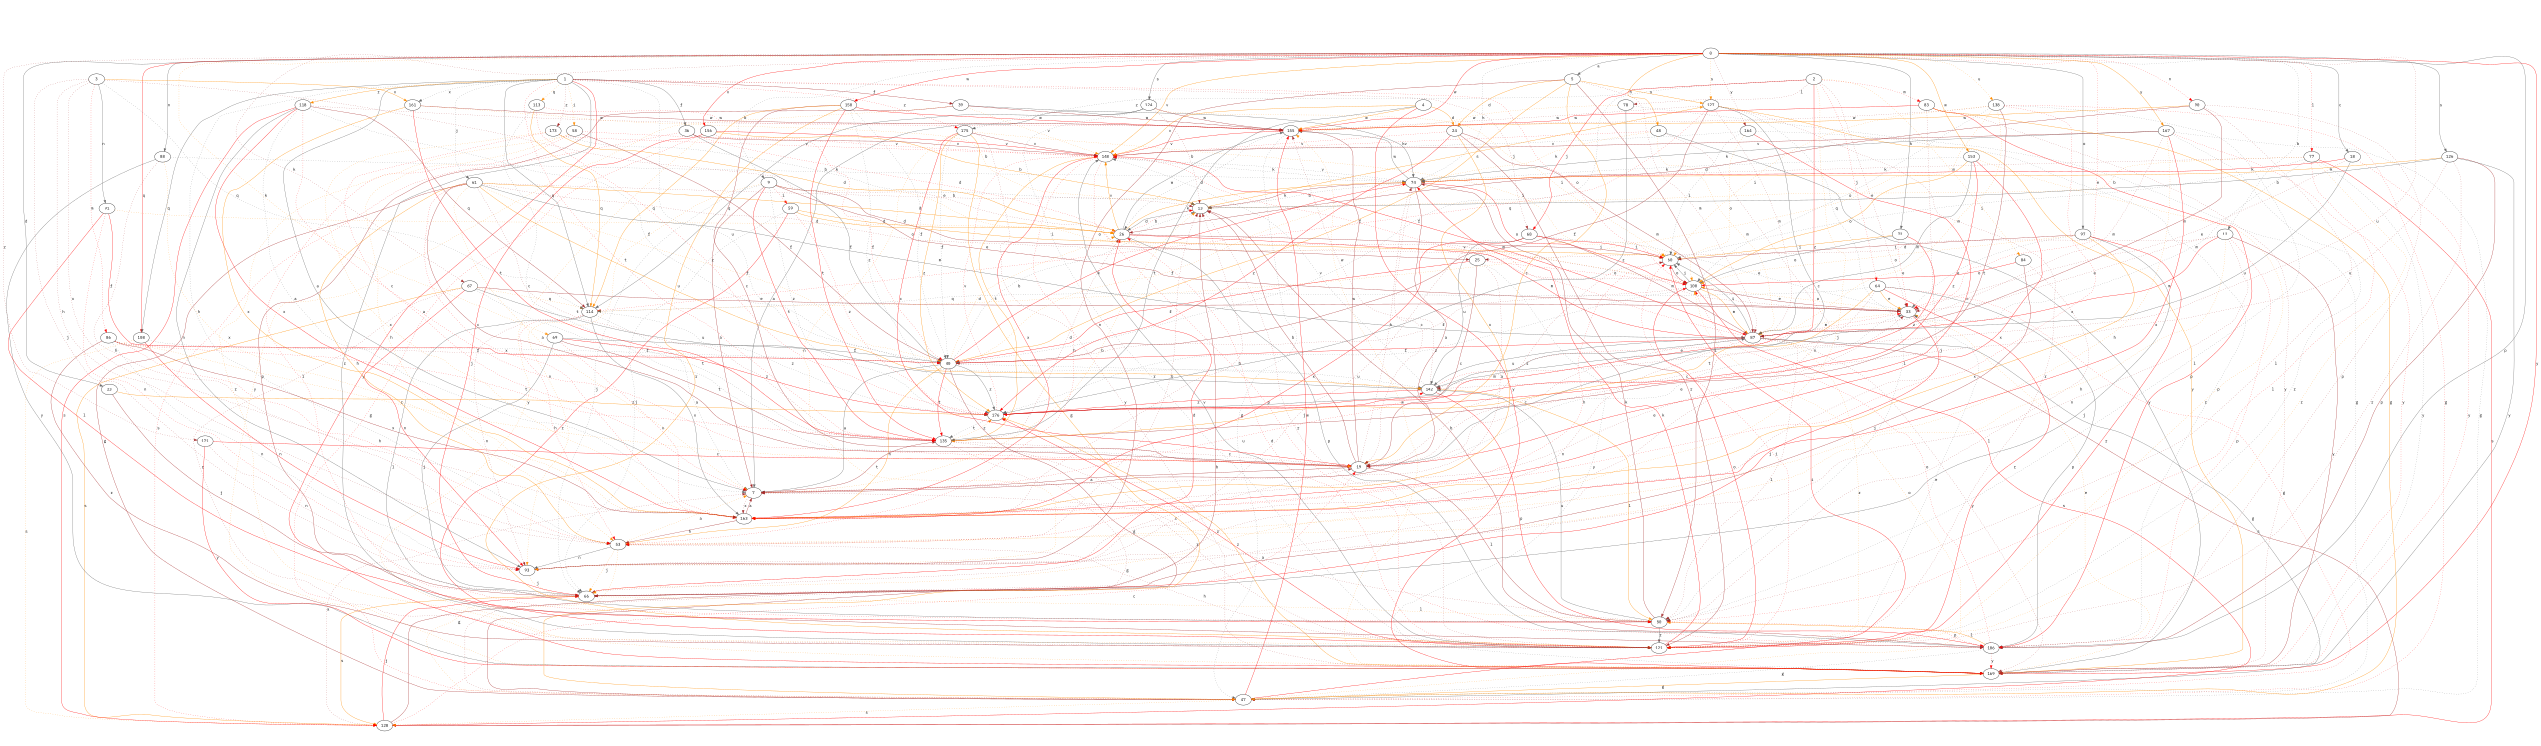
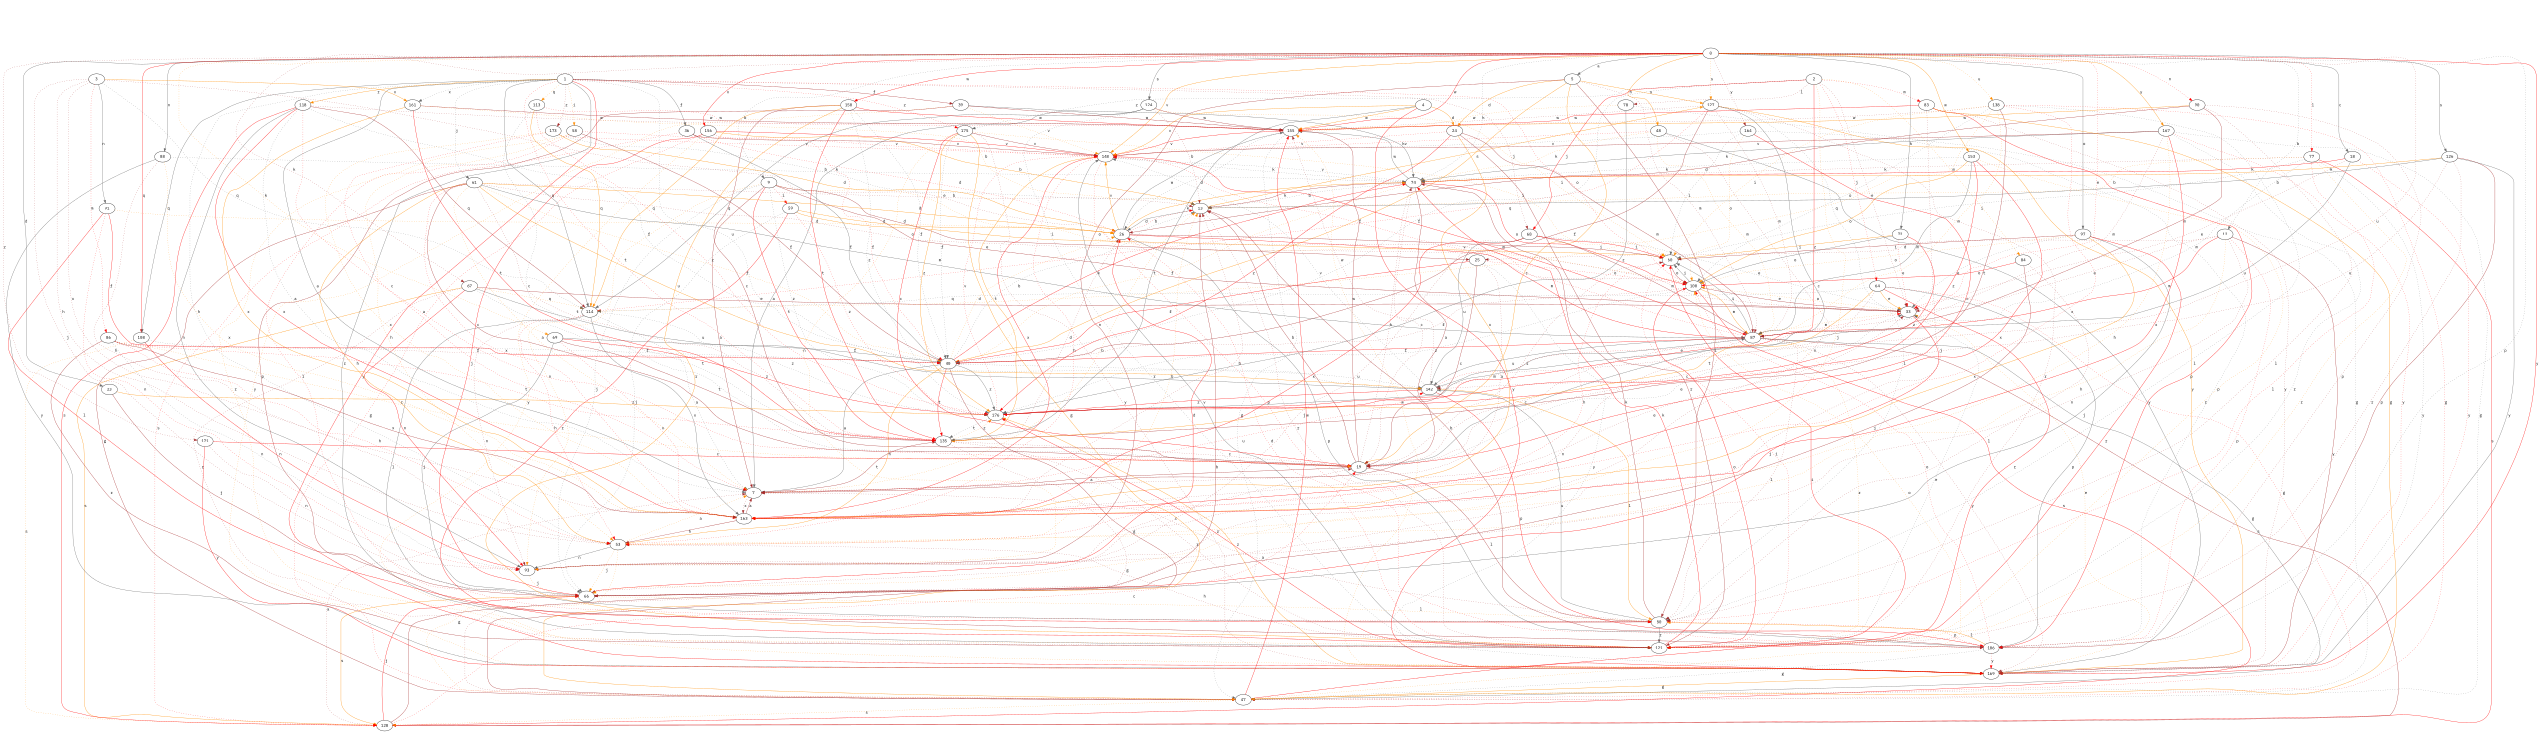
edge "0" -> "106": style solid -> dotted
edge "53" -> "13": color brown -> darkorange
